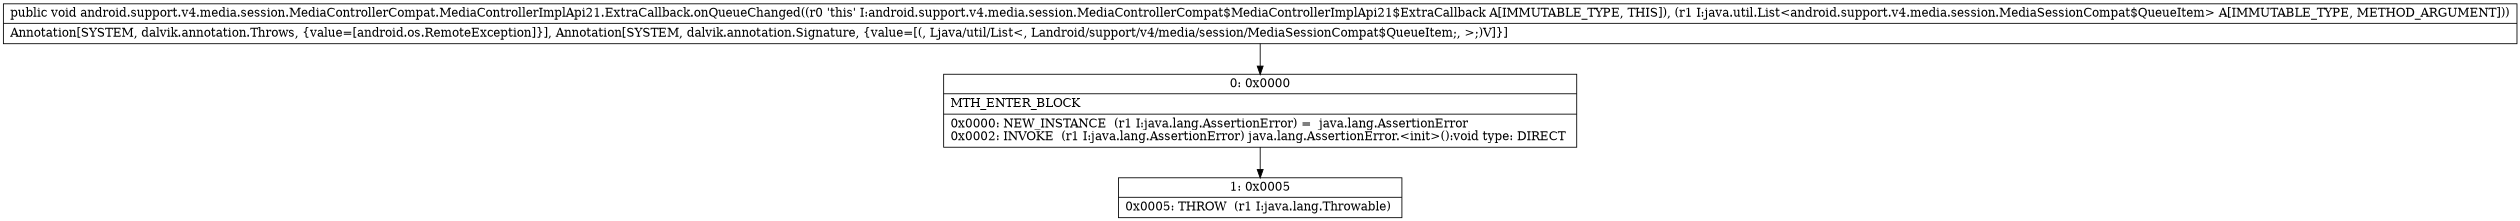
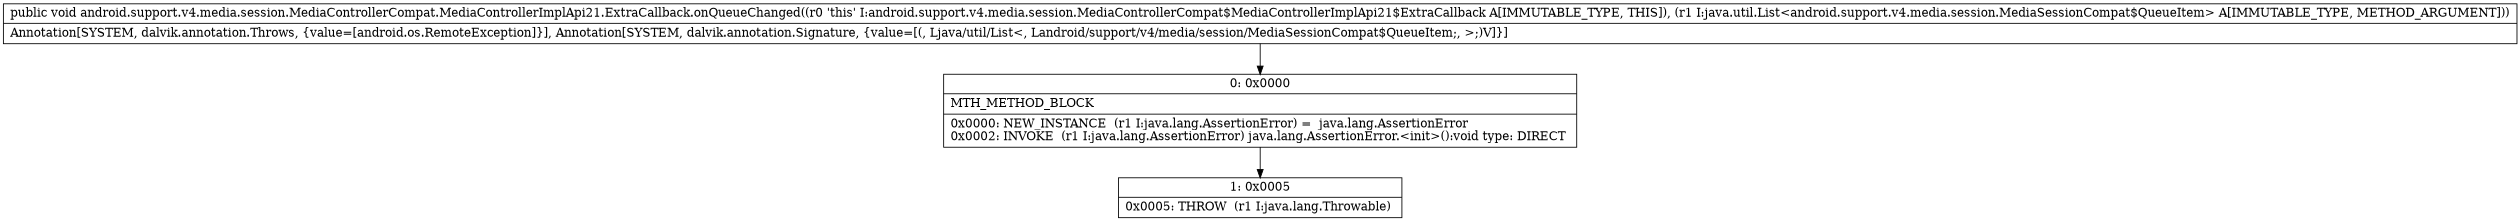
node "0: 0x0000": text "MTH_ENTER_BLOCK" -> "MTH_METHOD_BLOCK"
